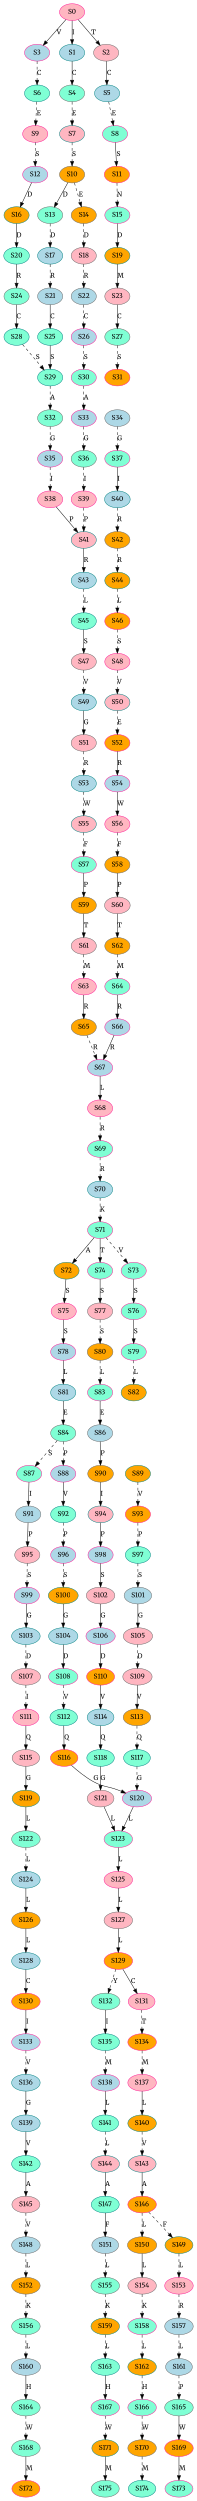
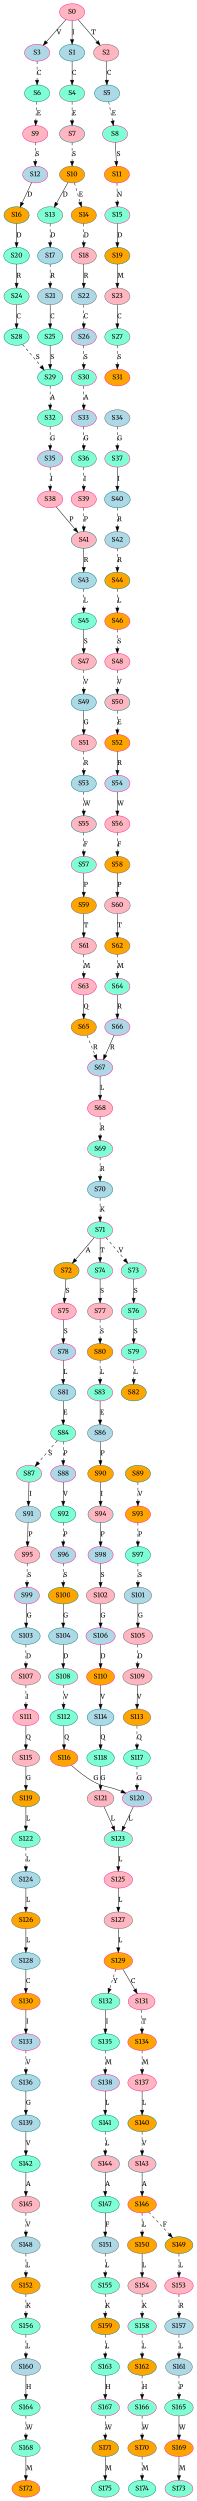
edge "S18" -> "S22": style dashed -> solid
node "S42": fillcolor orange -> lightblue
edge "S63" -> "S65": label "R" -> "Q"
